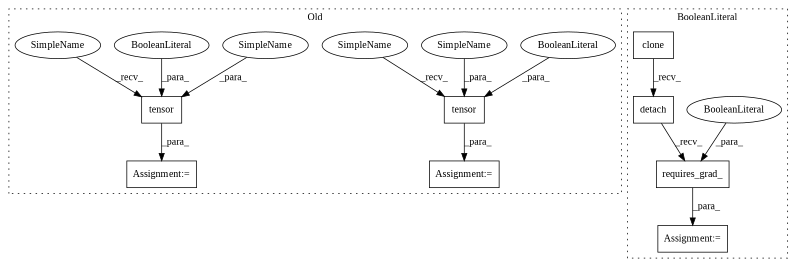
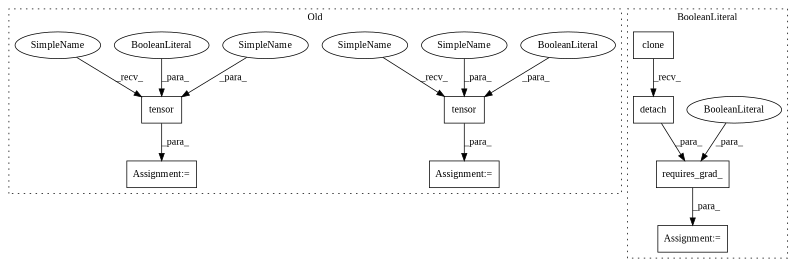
edge "detach" -> "requires_grad_": label "_recv_" -> "_para_"
